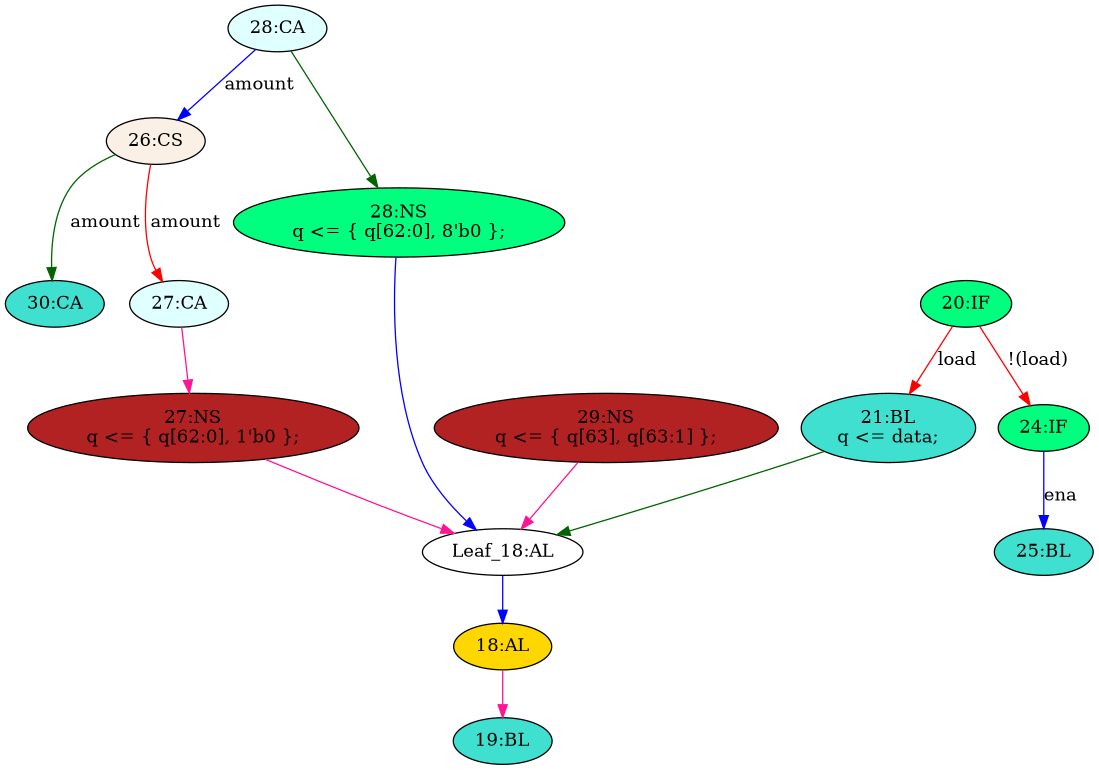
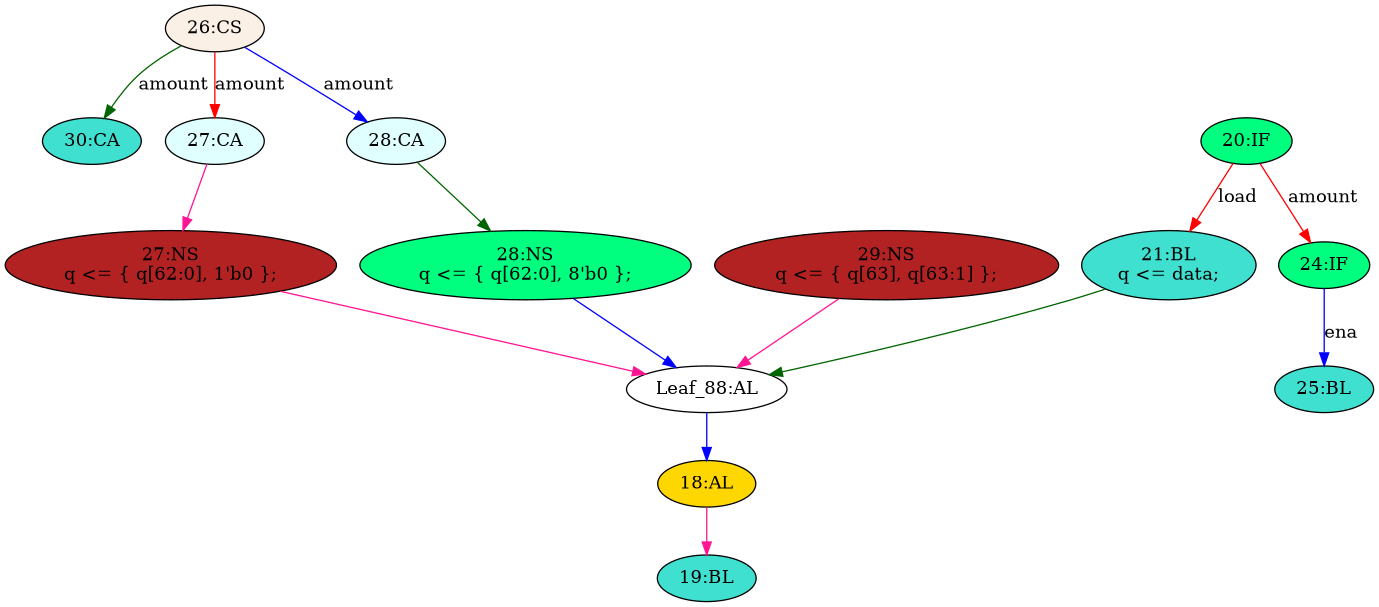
edge "28:CA" -> "26:CS": reversed
edge "20:IF" -> "24:IF": label "!(load)" -> "amount"
node "Leaf_18:AL": label "Leaf_18:AL" -> "Leaf_88:AL"
